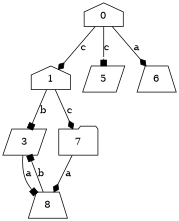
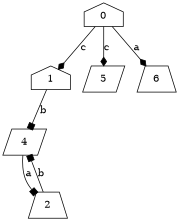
edge "0" -> "5": arrowhead box -> diamond
node "3": label "3" -> "4"
node "7": removed
node "8": label "8" -> "2"
